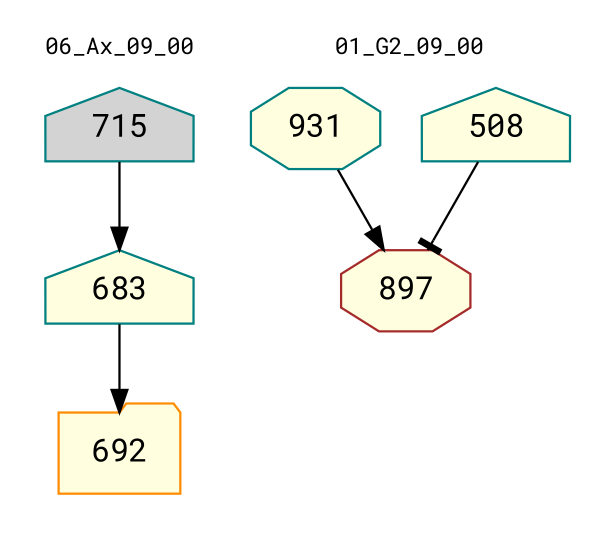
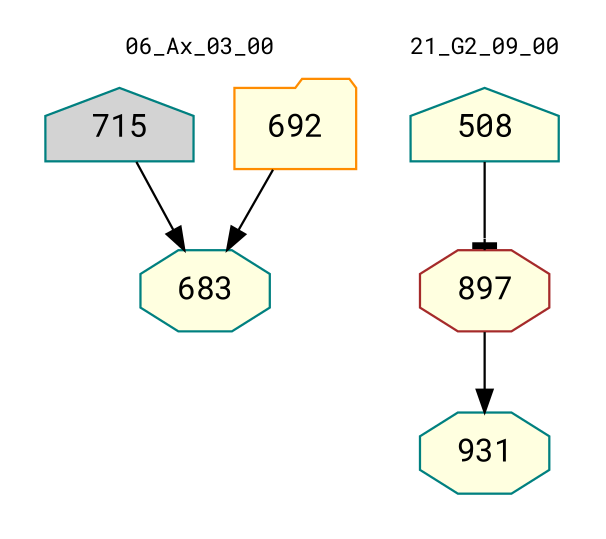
cluster "06_Ax_09_00": label "06_Ax_09_00" -> "06_Ax_03_00"
cluster "01_G2_09_00": label "01_G2_09_00" -> "21_G2_09_00"
edge "931" -> "897": reversed
node "683": shape house -> octagon
edge "683" -> "692": reversed
